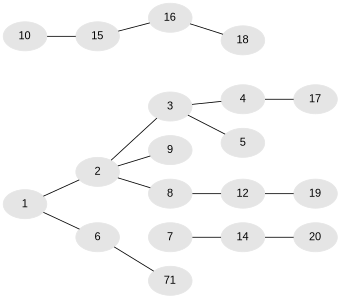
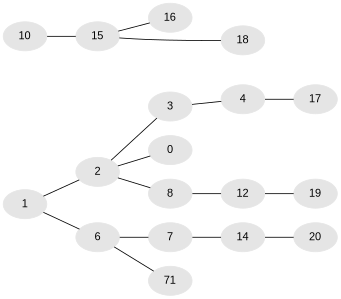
edge "16" -- "18": now "15" -- "18"
node "5": removed
node "9": label "9" -> "0"
edge "6" -- "7": added
